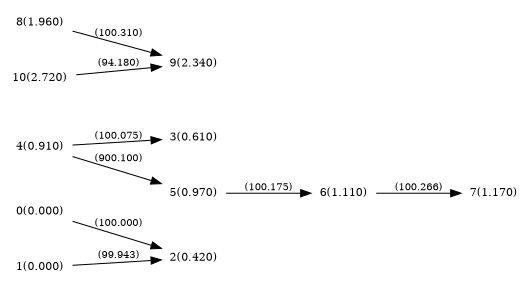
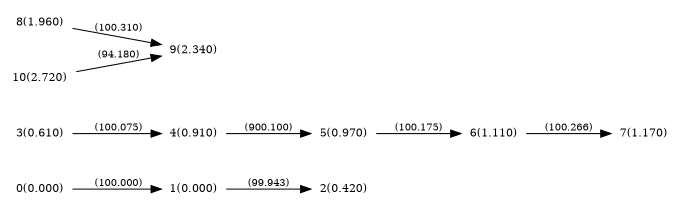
edge "4(0.910)" -> "3(0.610)": reversed
edge "0(0.000)" -> "2(0.420)": now "0(0.000)" -> "1(0.000)"
